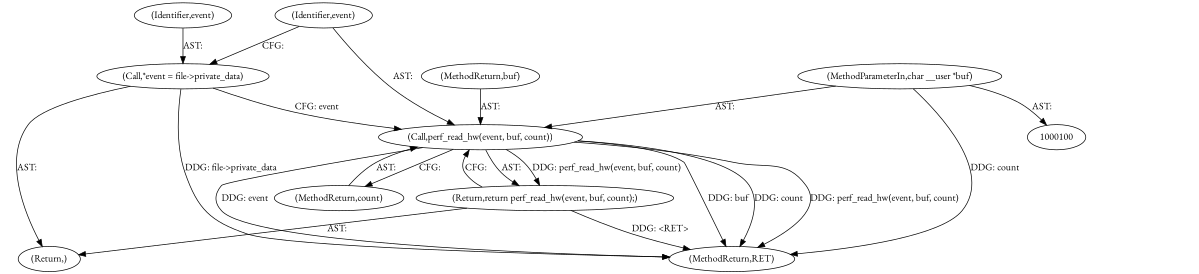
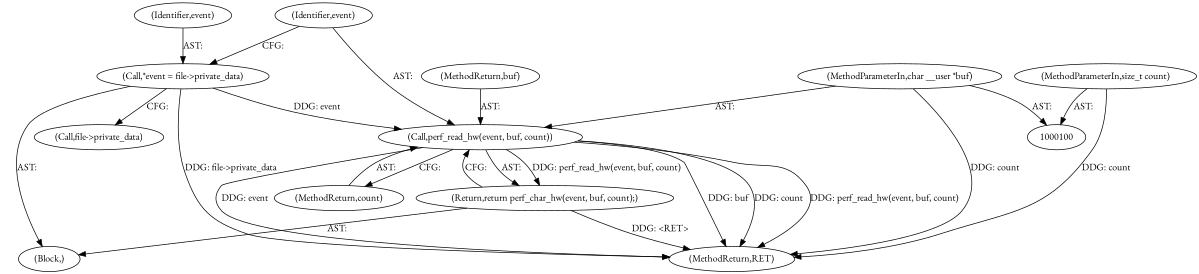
node "(MethodParameterIn,size_t count)": added
edge "(Call,*event = file->private_data)" -> "(Call,perf_read_hw(event, buf, count))": label "CFG: event" -> "DDG: event"
node "(Call,file->private_data)": added
node "(Return,return perf_read_hw(event, buf, count);)": label "(Return,return perf_read_hw(event, buf, count);)" -> "(Return,return perf_char_hw(event, buf, count);)"
node "(Return,)": label "(Return,)" -> "(Block,)"
